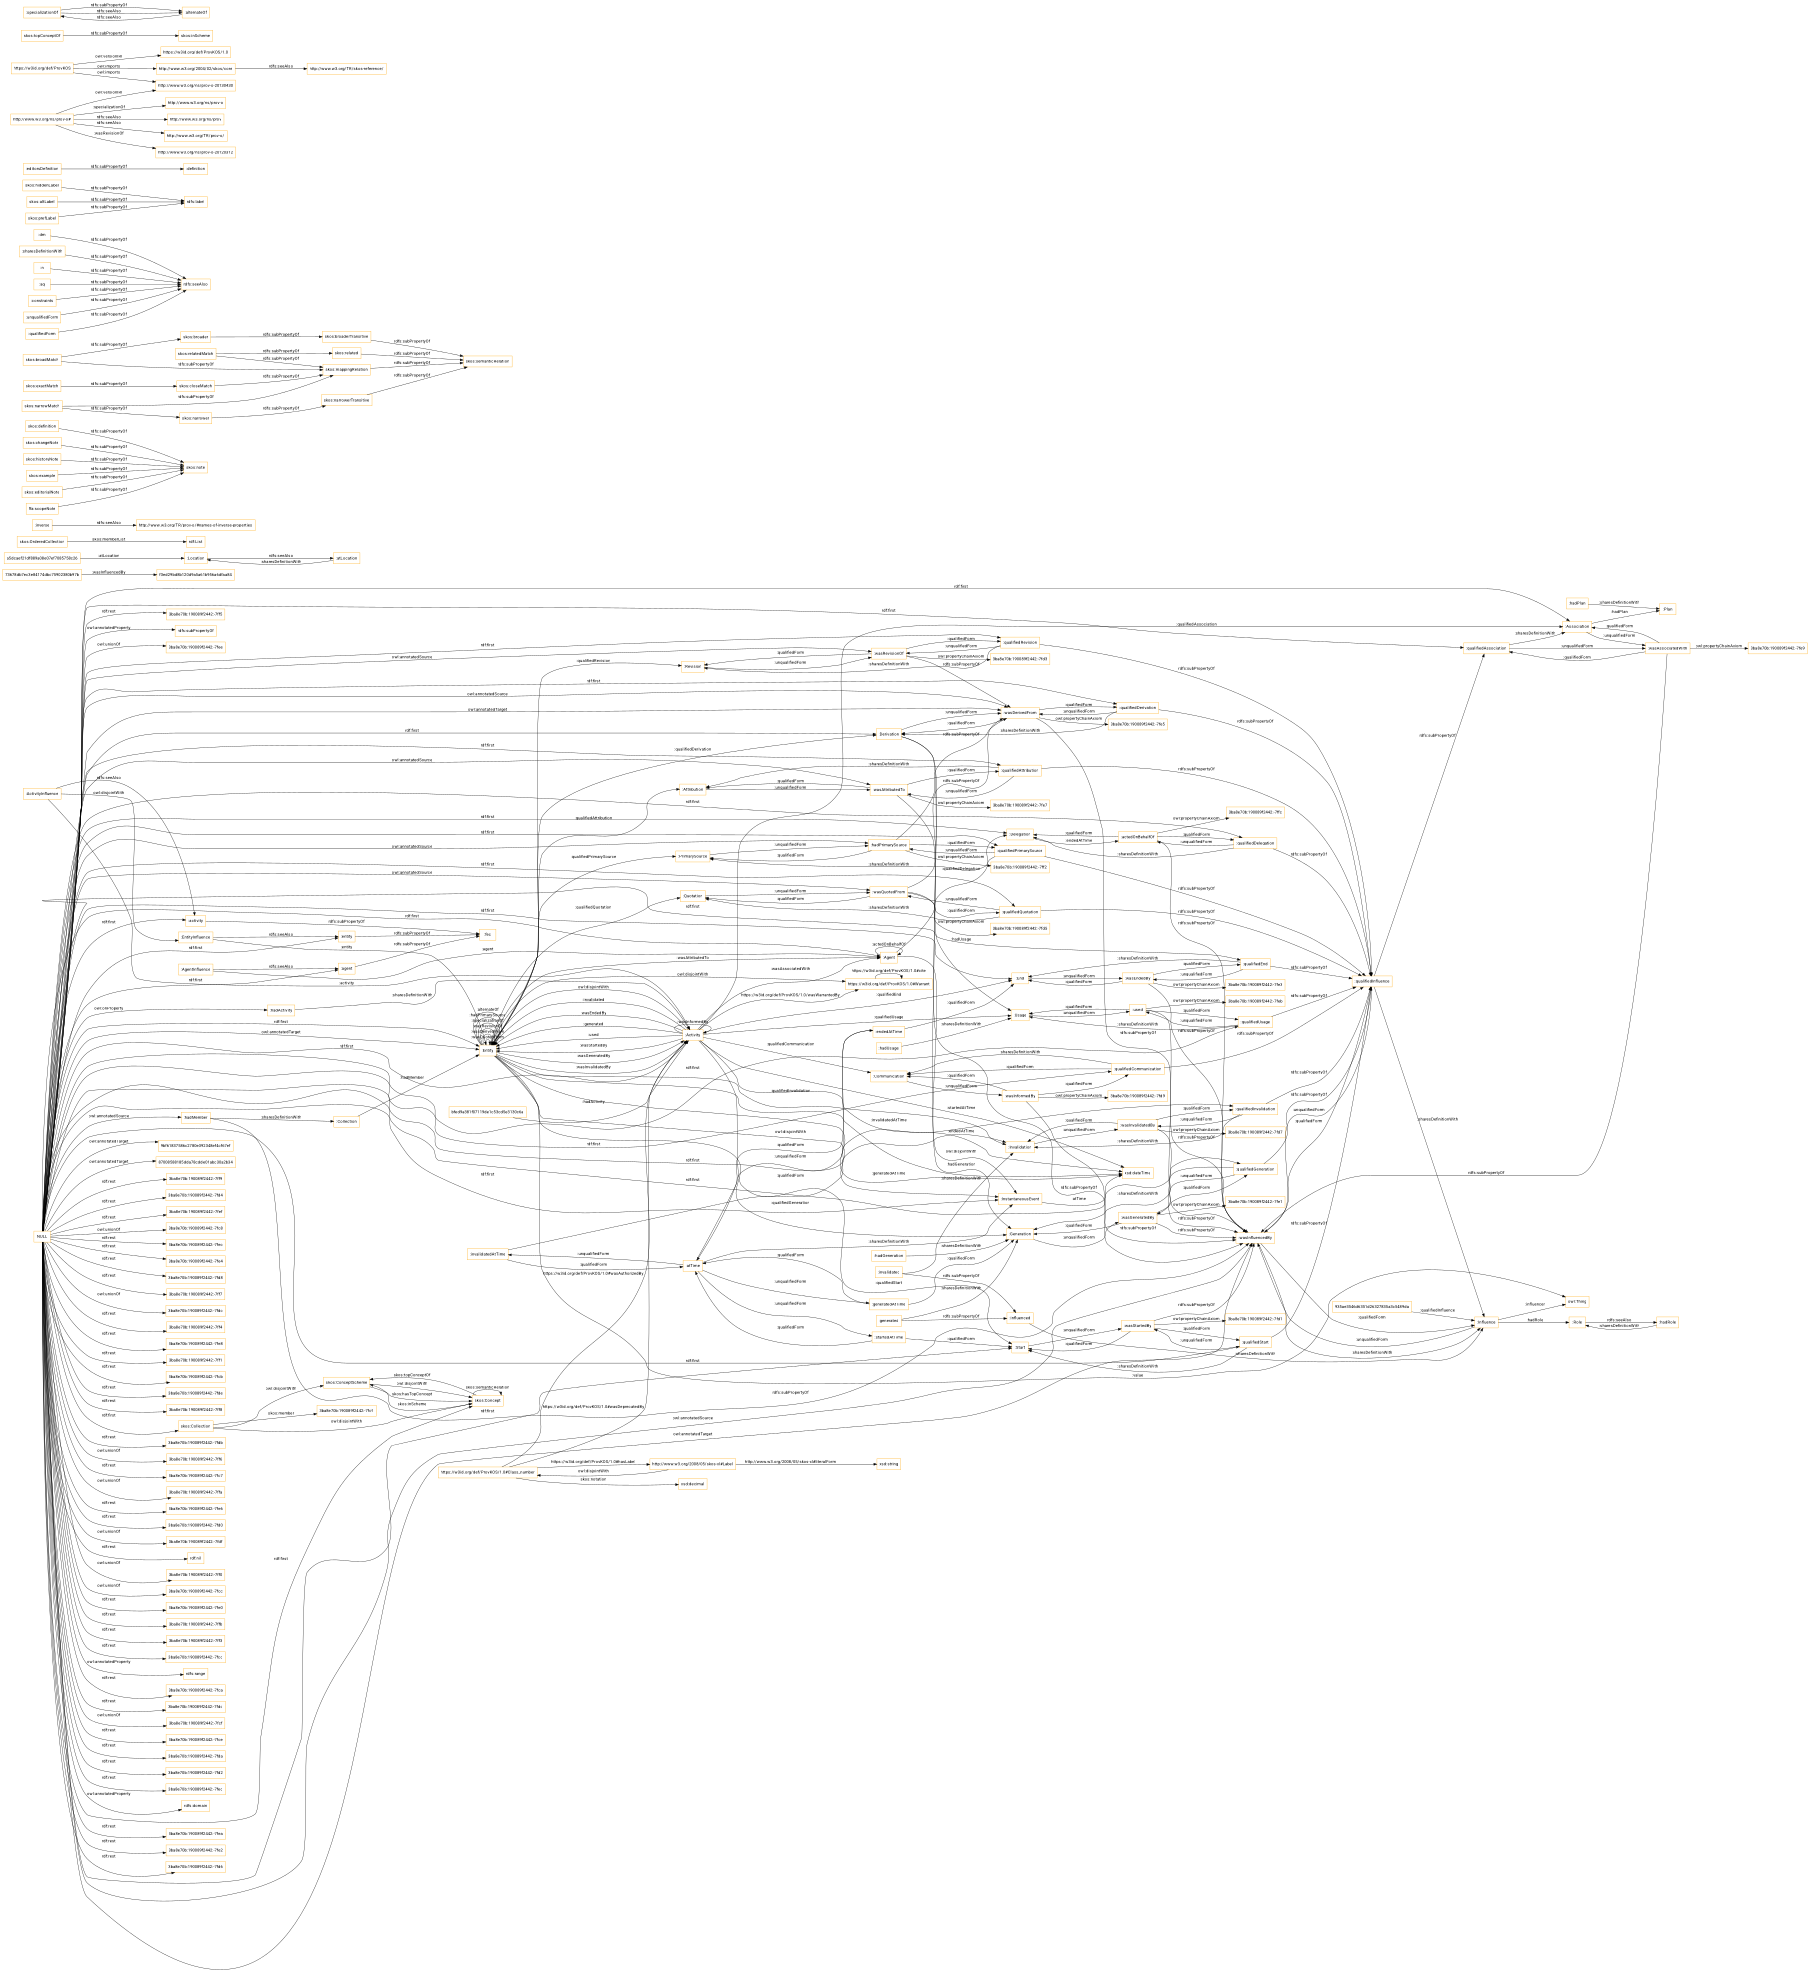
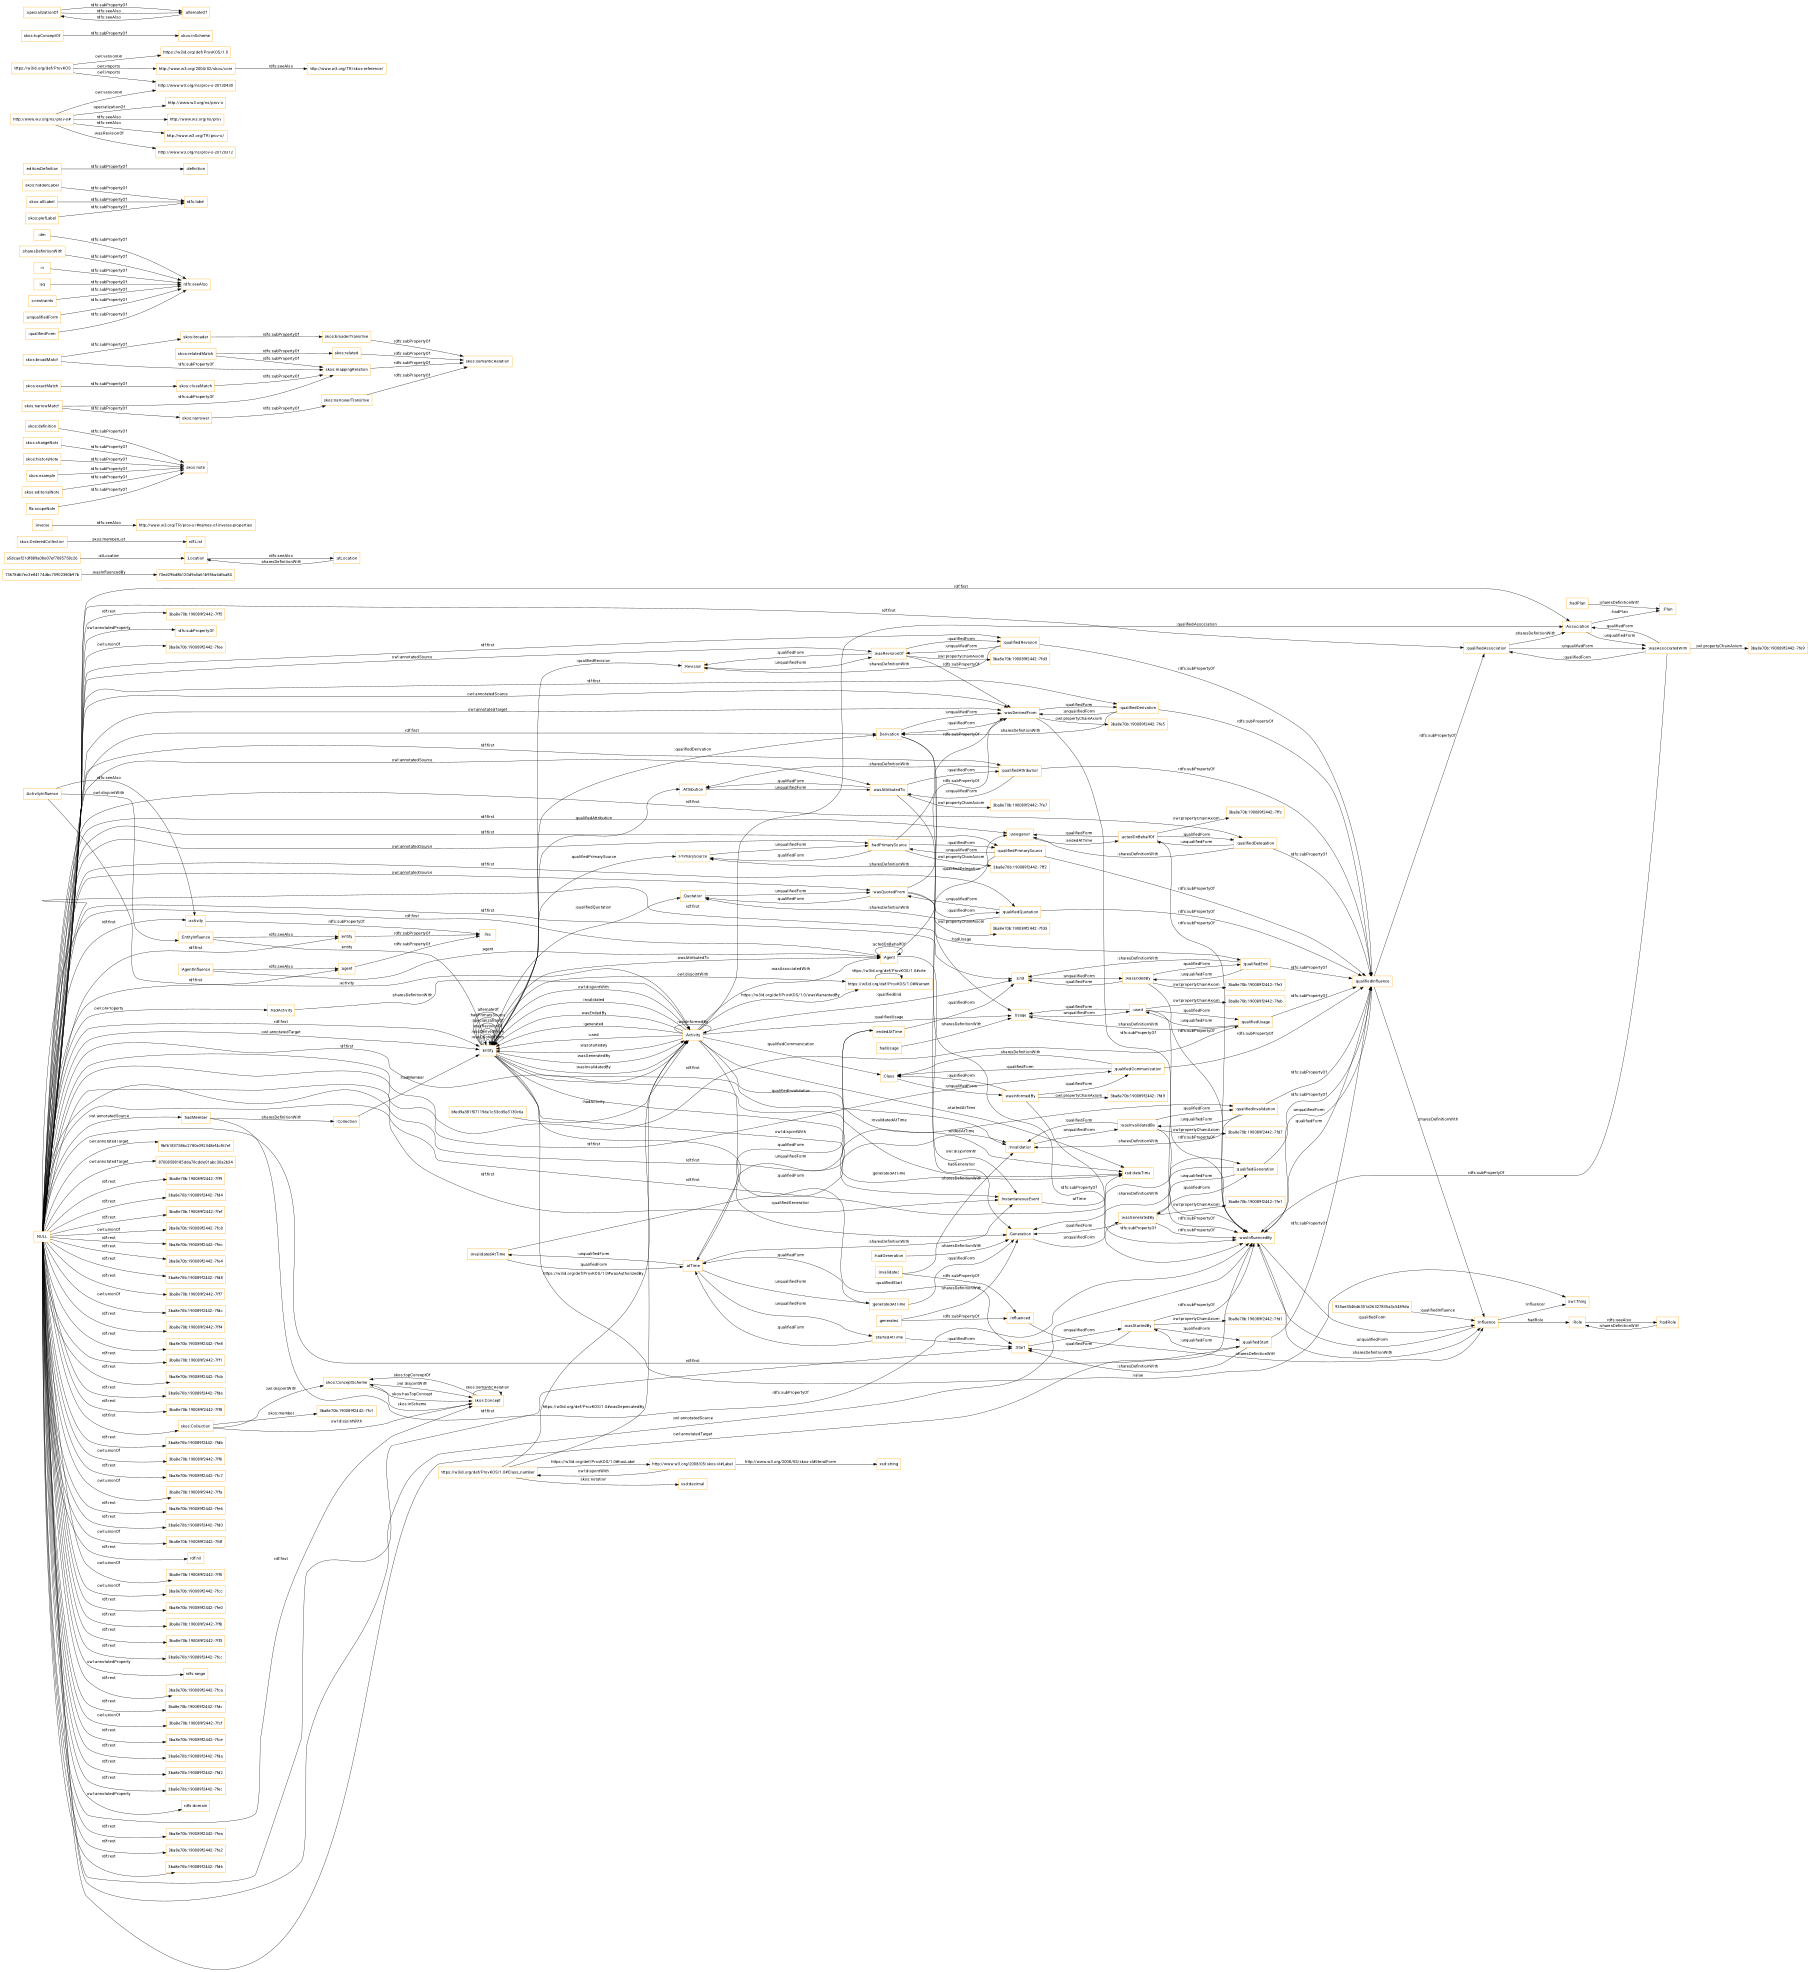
node ":Communication": label ":Communication" -> ":Class"
